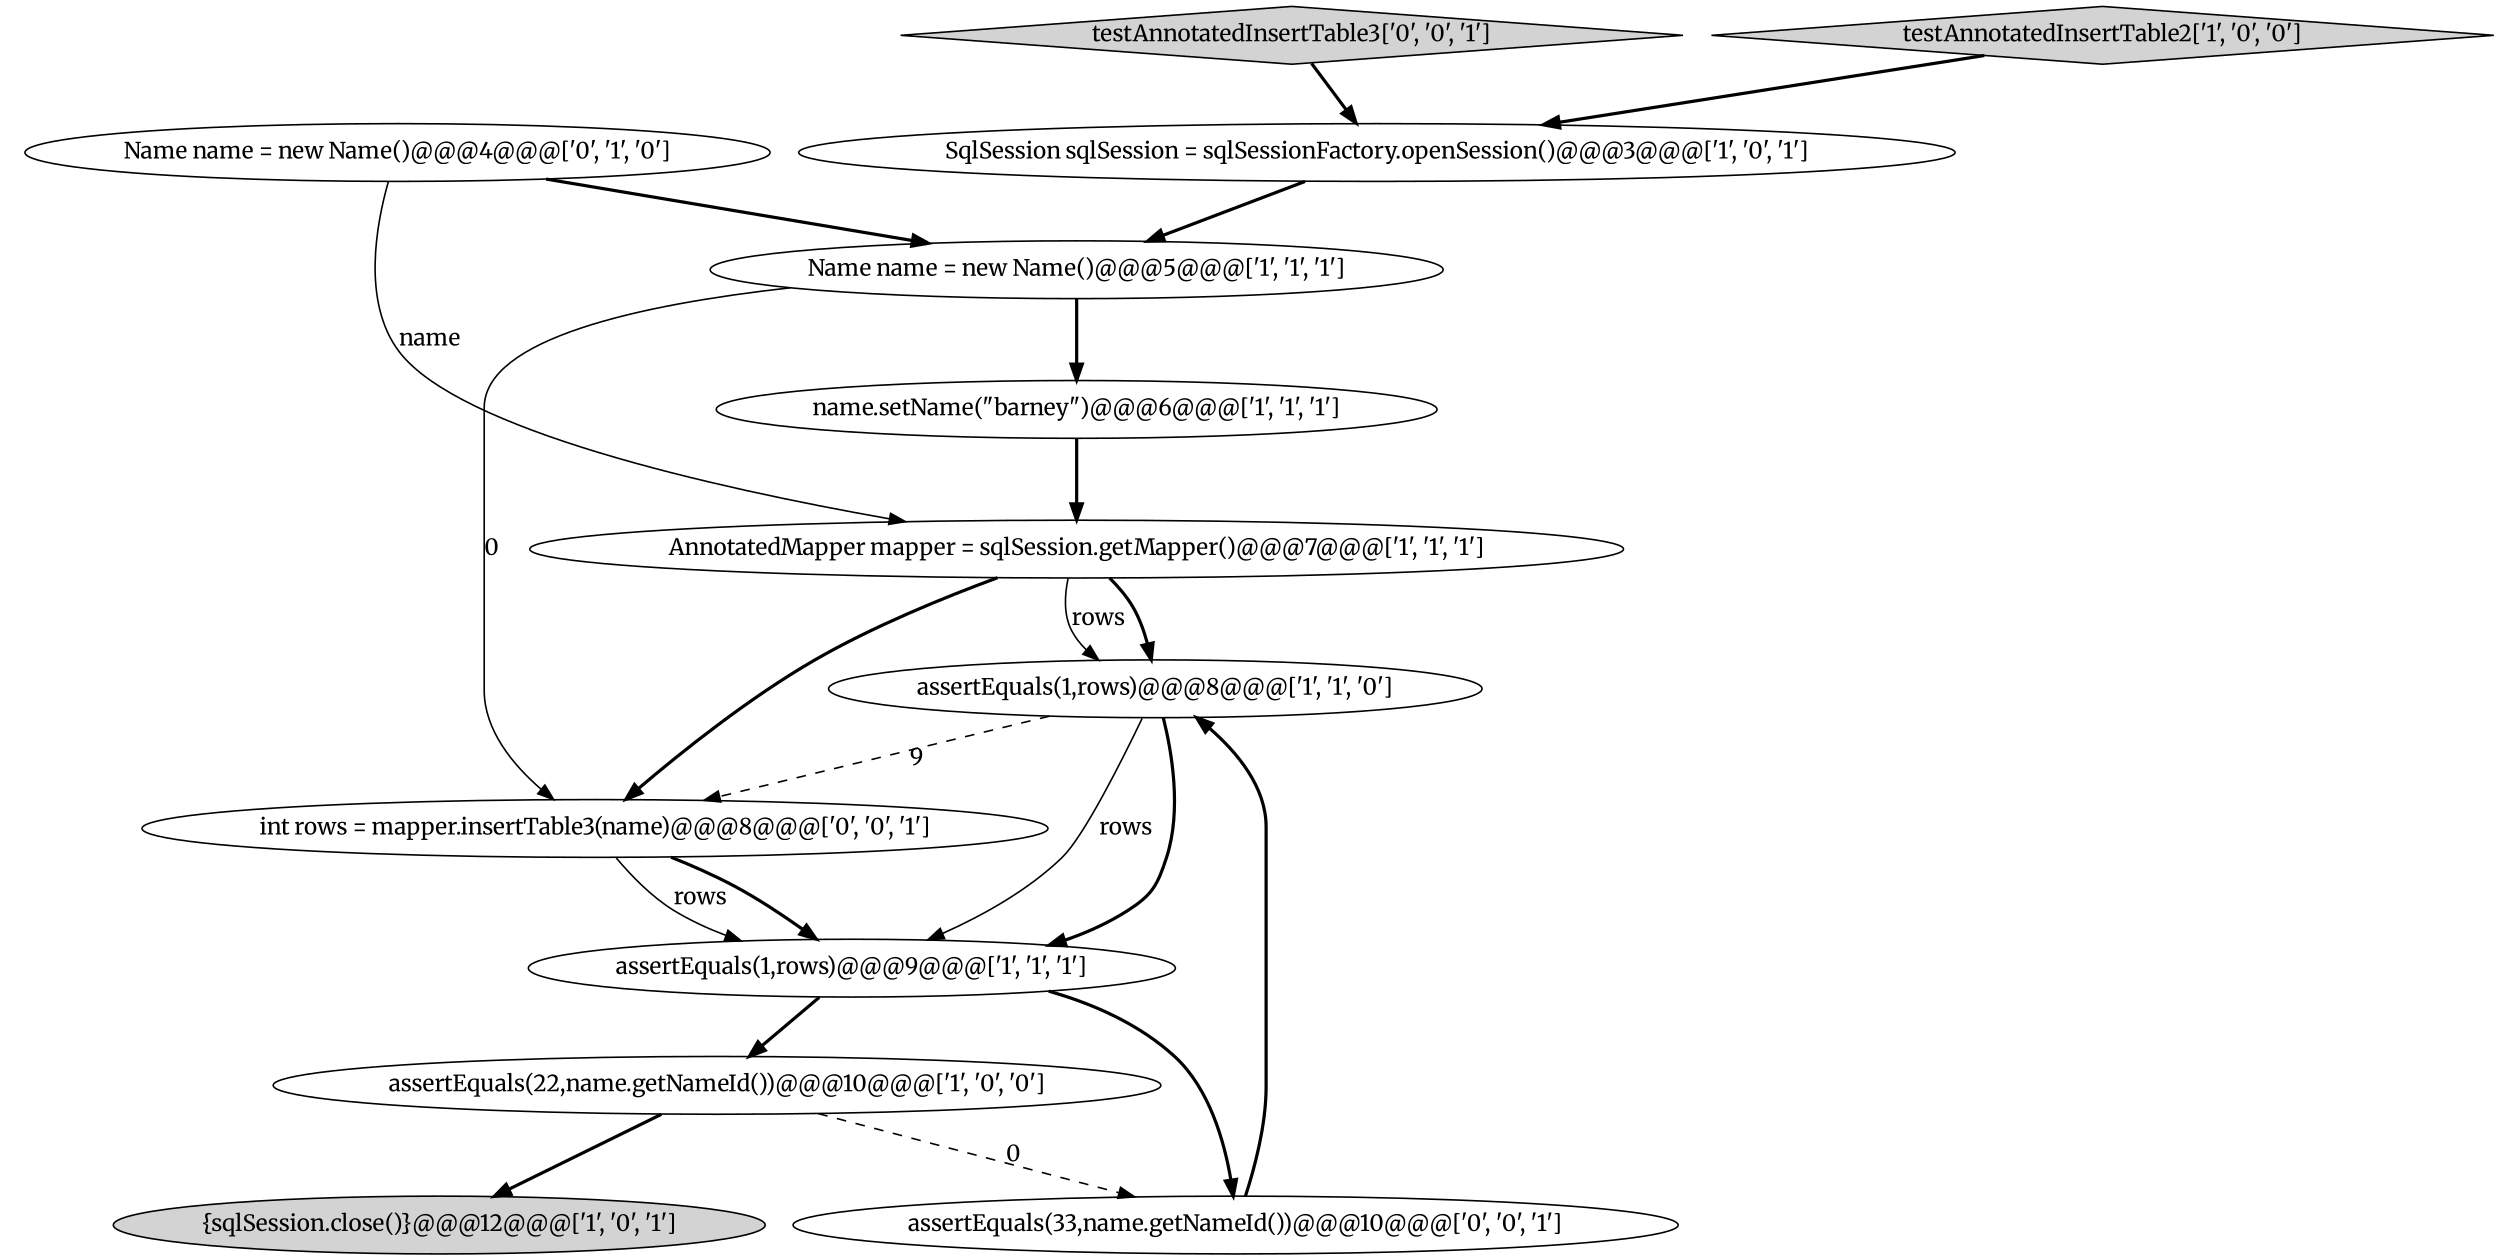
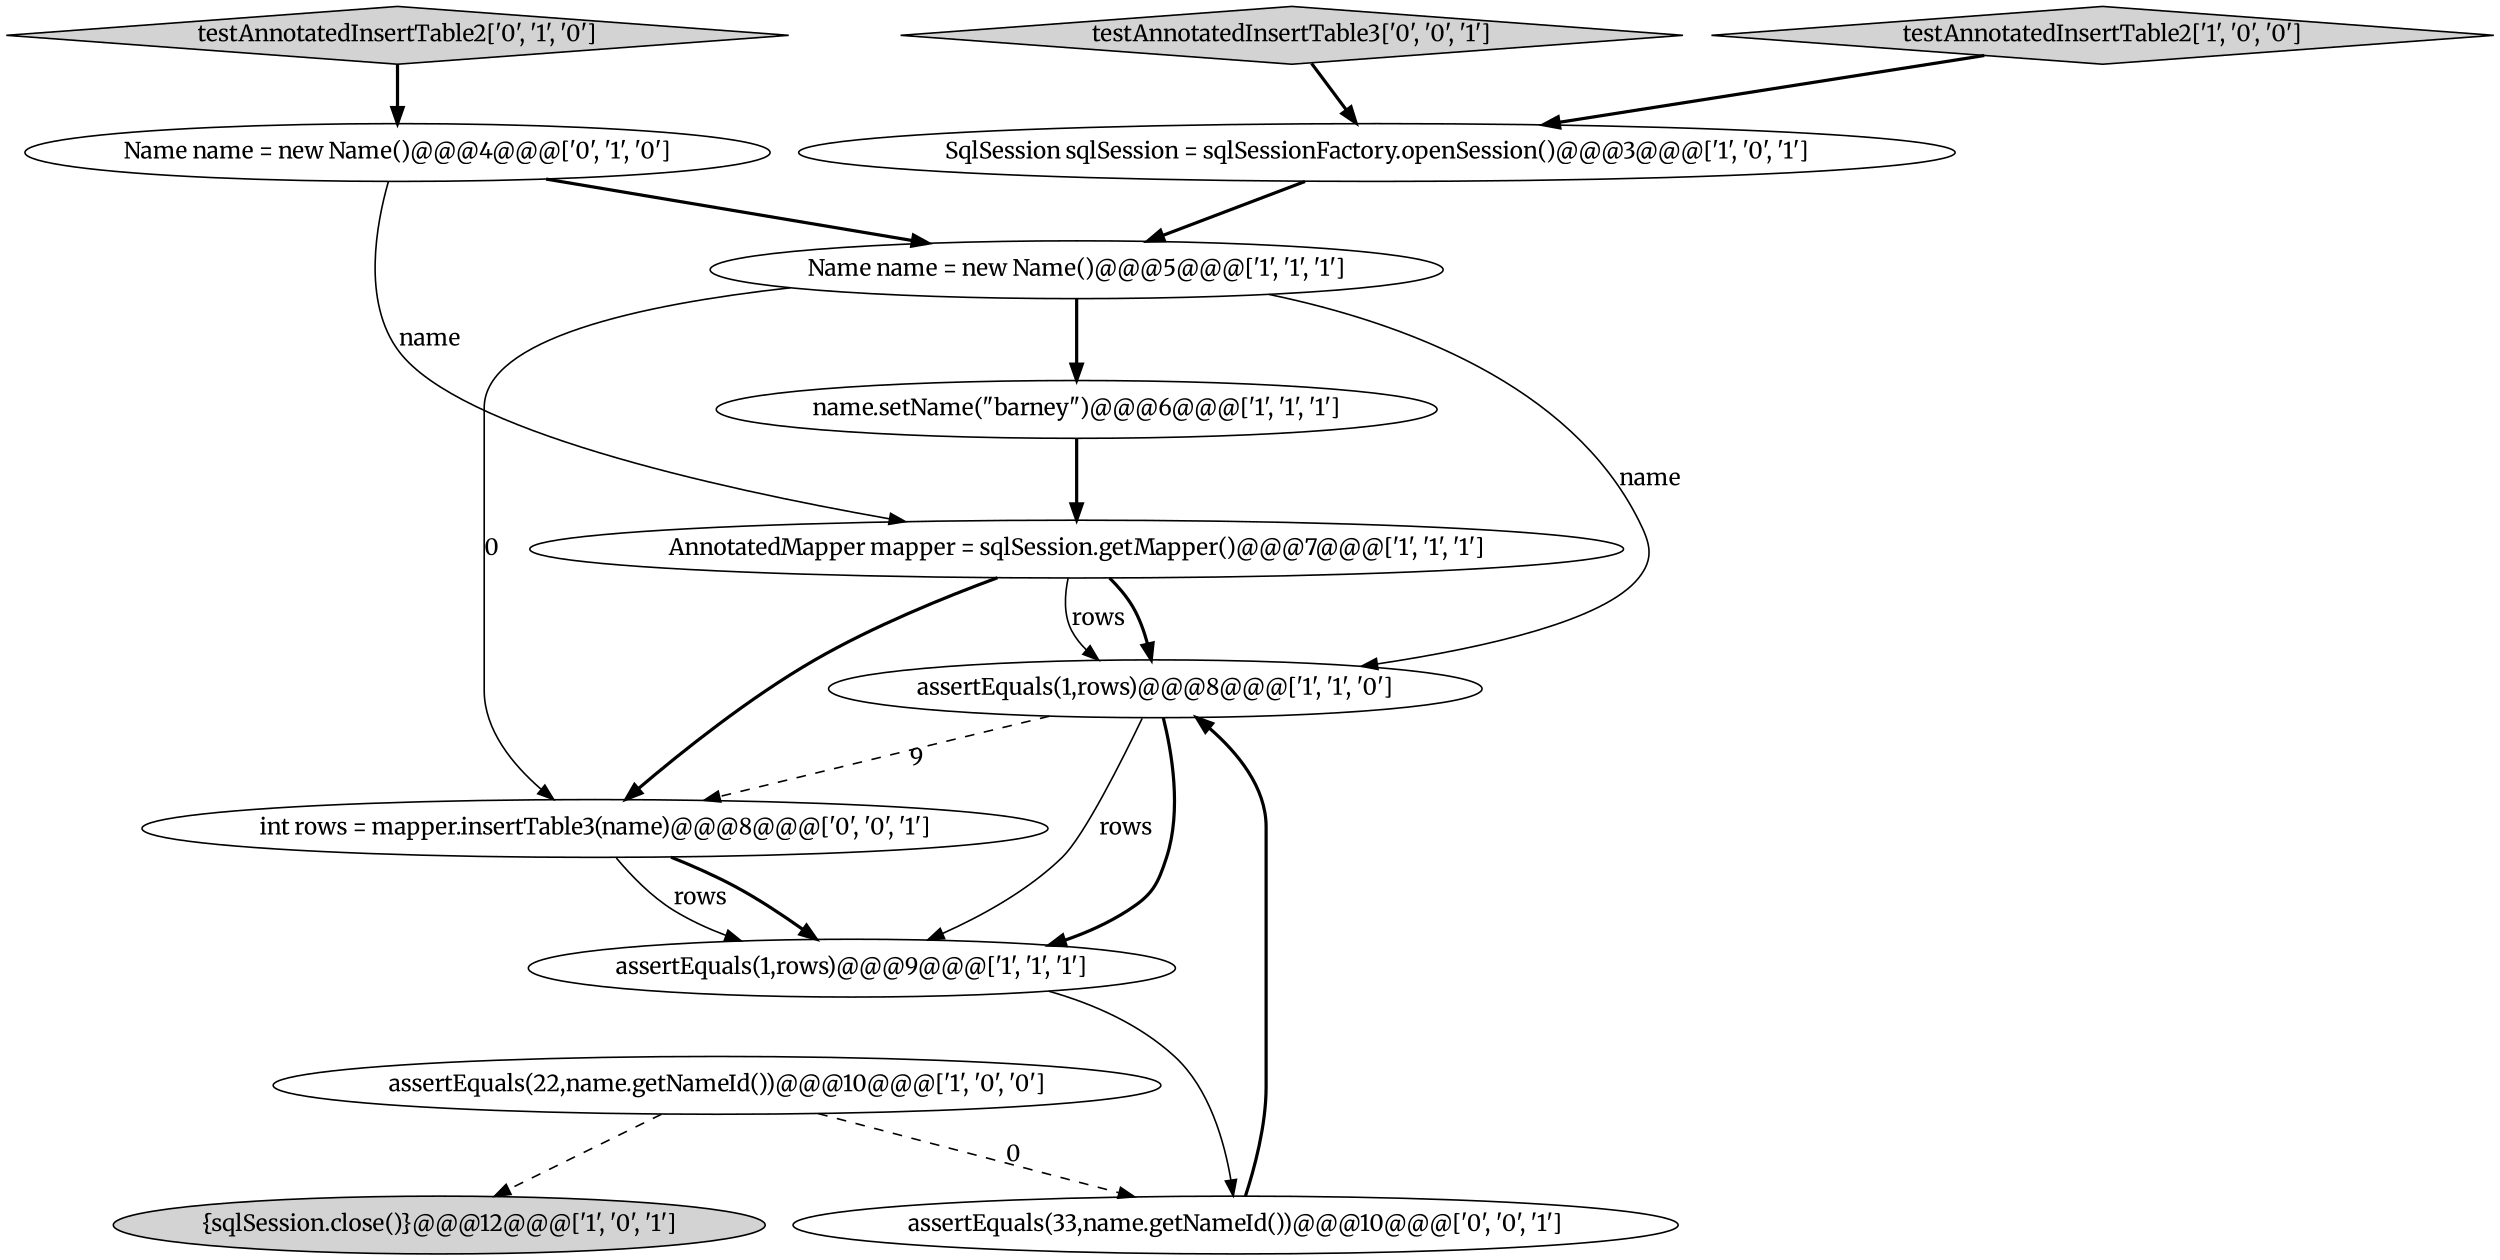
node "testAnnotatedInsertTable2['0', '1', '0']": added
edge "Name name = new Name()@@@5@@@['1', '1', '1']" -> "assertEquals(1,rows)@@@8@@@['1', '1', '0']": added, label "name"
edge "assertEquals(1,rows)@@@9@@@['1', '1', '1']" -> "assertEquals(22,name.getNameId())@@@10@@@['1', '0', '0']": removed
edge "assertEquals(1,rows)@@@9@@@['1', '1', '1']" -> "assertEquals(33,name.getNameId())@@@10@@@['0', '0', '1']": style bold -> solid
edge "assertEquals(22,name.getNameId())@@@10@@@['1', '0', '0']" -> "{sqlSession.close()}@@@12@@@['1', '0', '1']": style bold -> dashed
